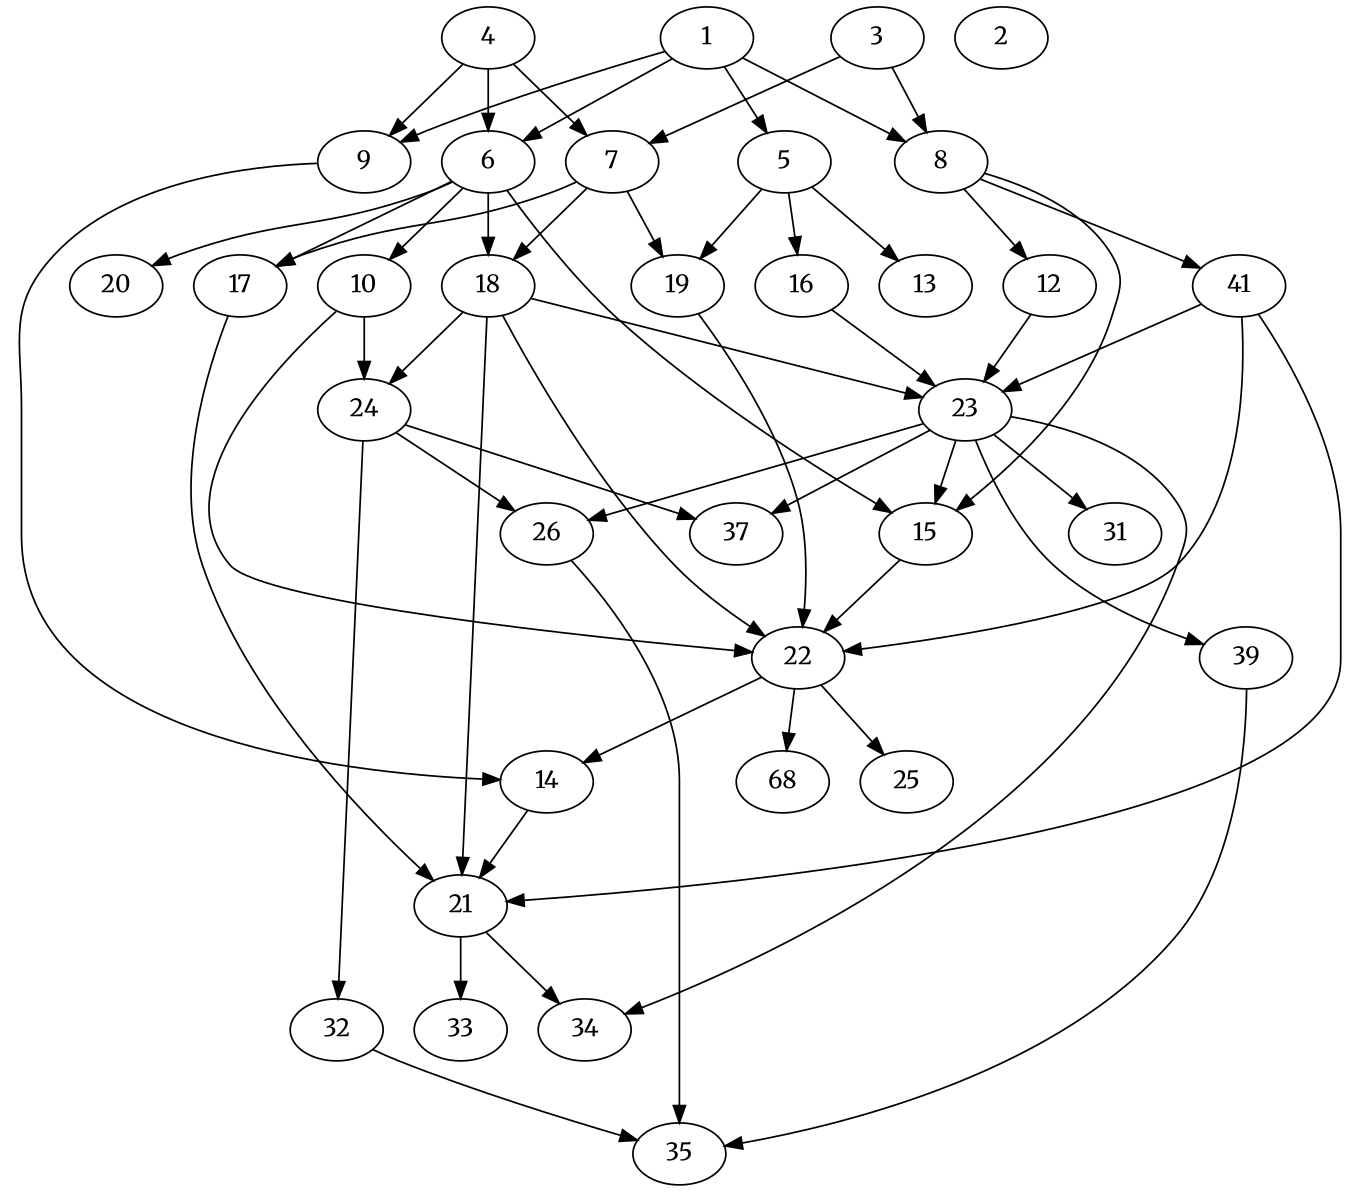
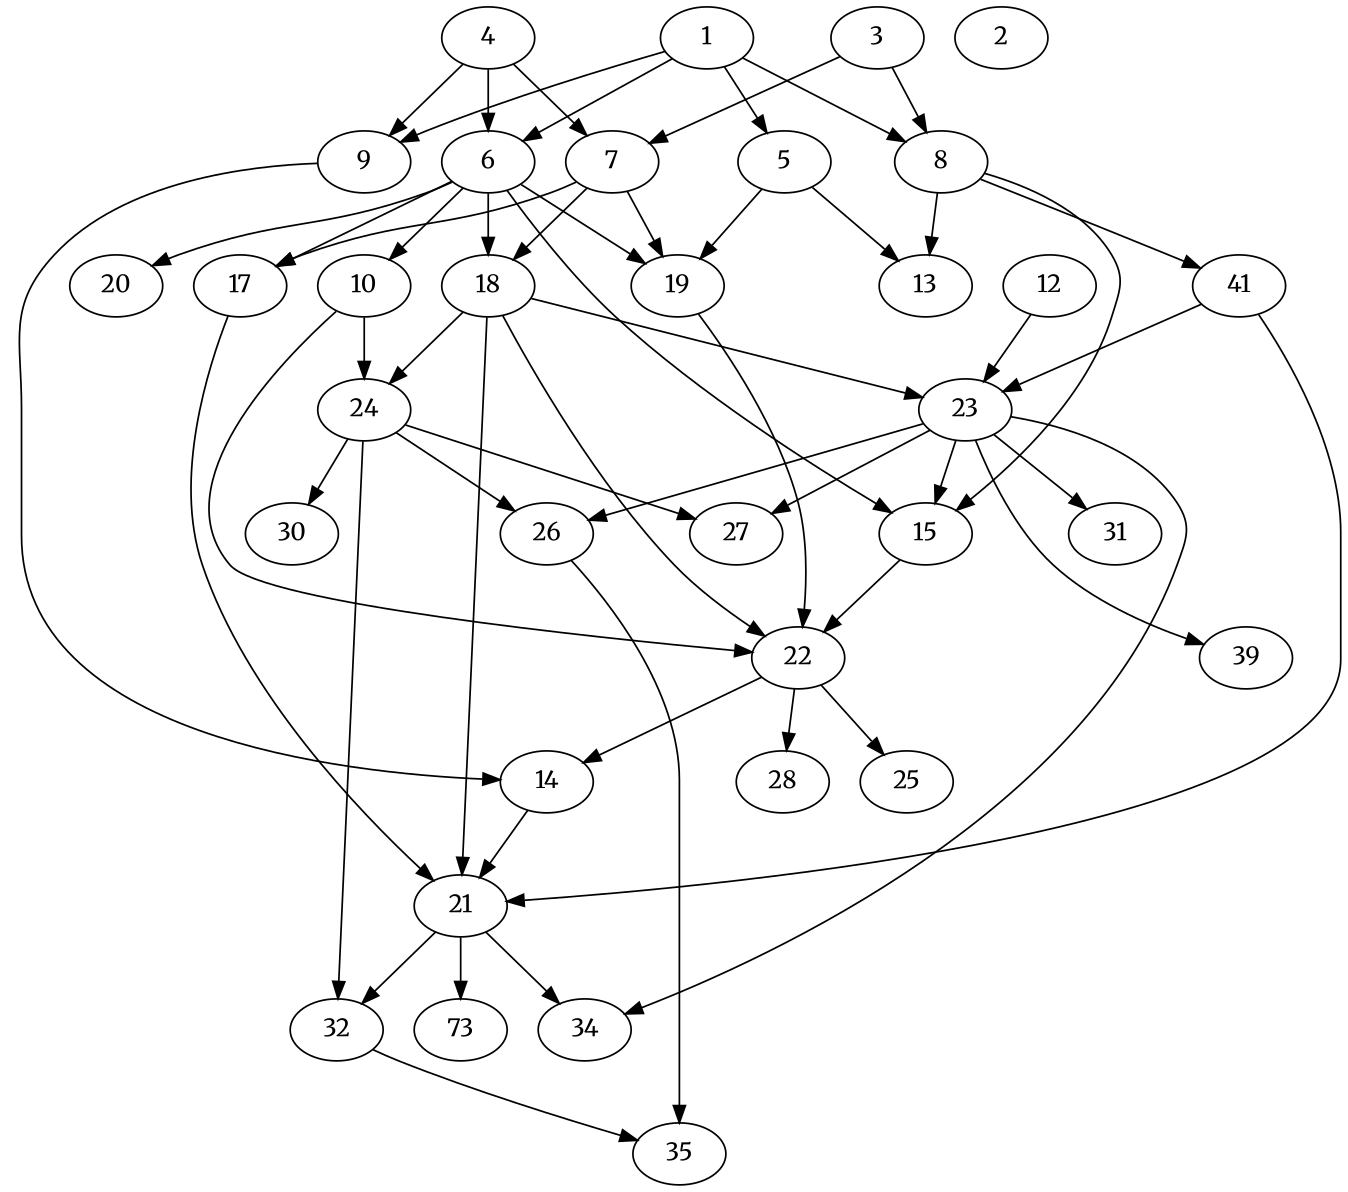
edge "8" -> "12": now "8" -> "13"
edge "6" -> "19": added
node "16": removed
node "30": added
node "37": label "37" -> "27"
edge "41" -> "22": removed
node "68": label "68" -> "28"
edge "21" -> "32": added
edge "39" -> "35": removed
node "33": label "33" -> "73"
